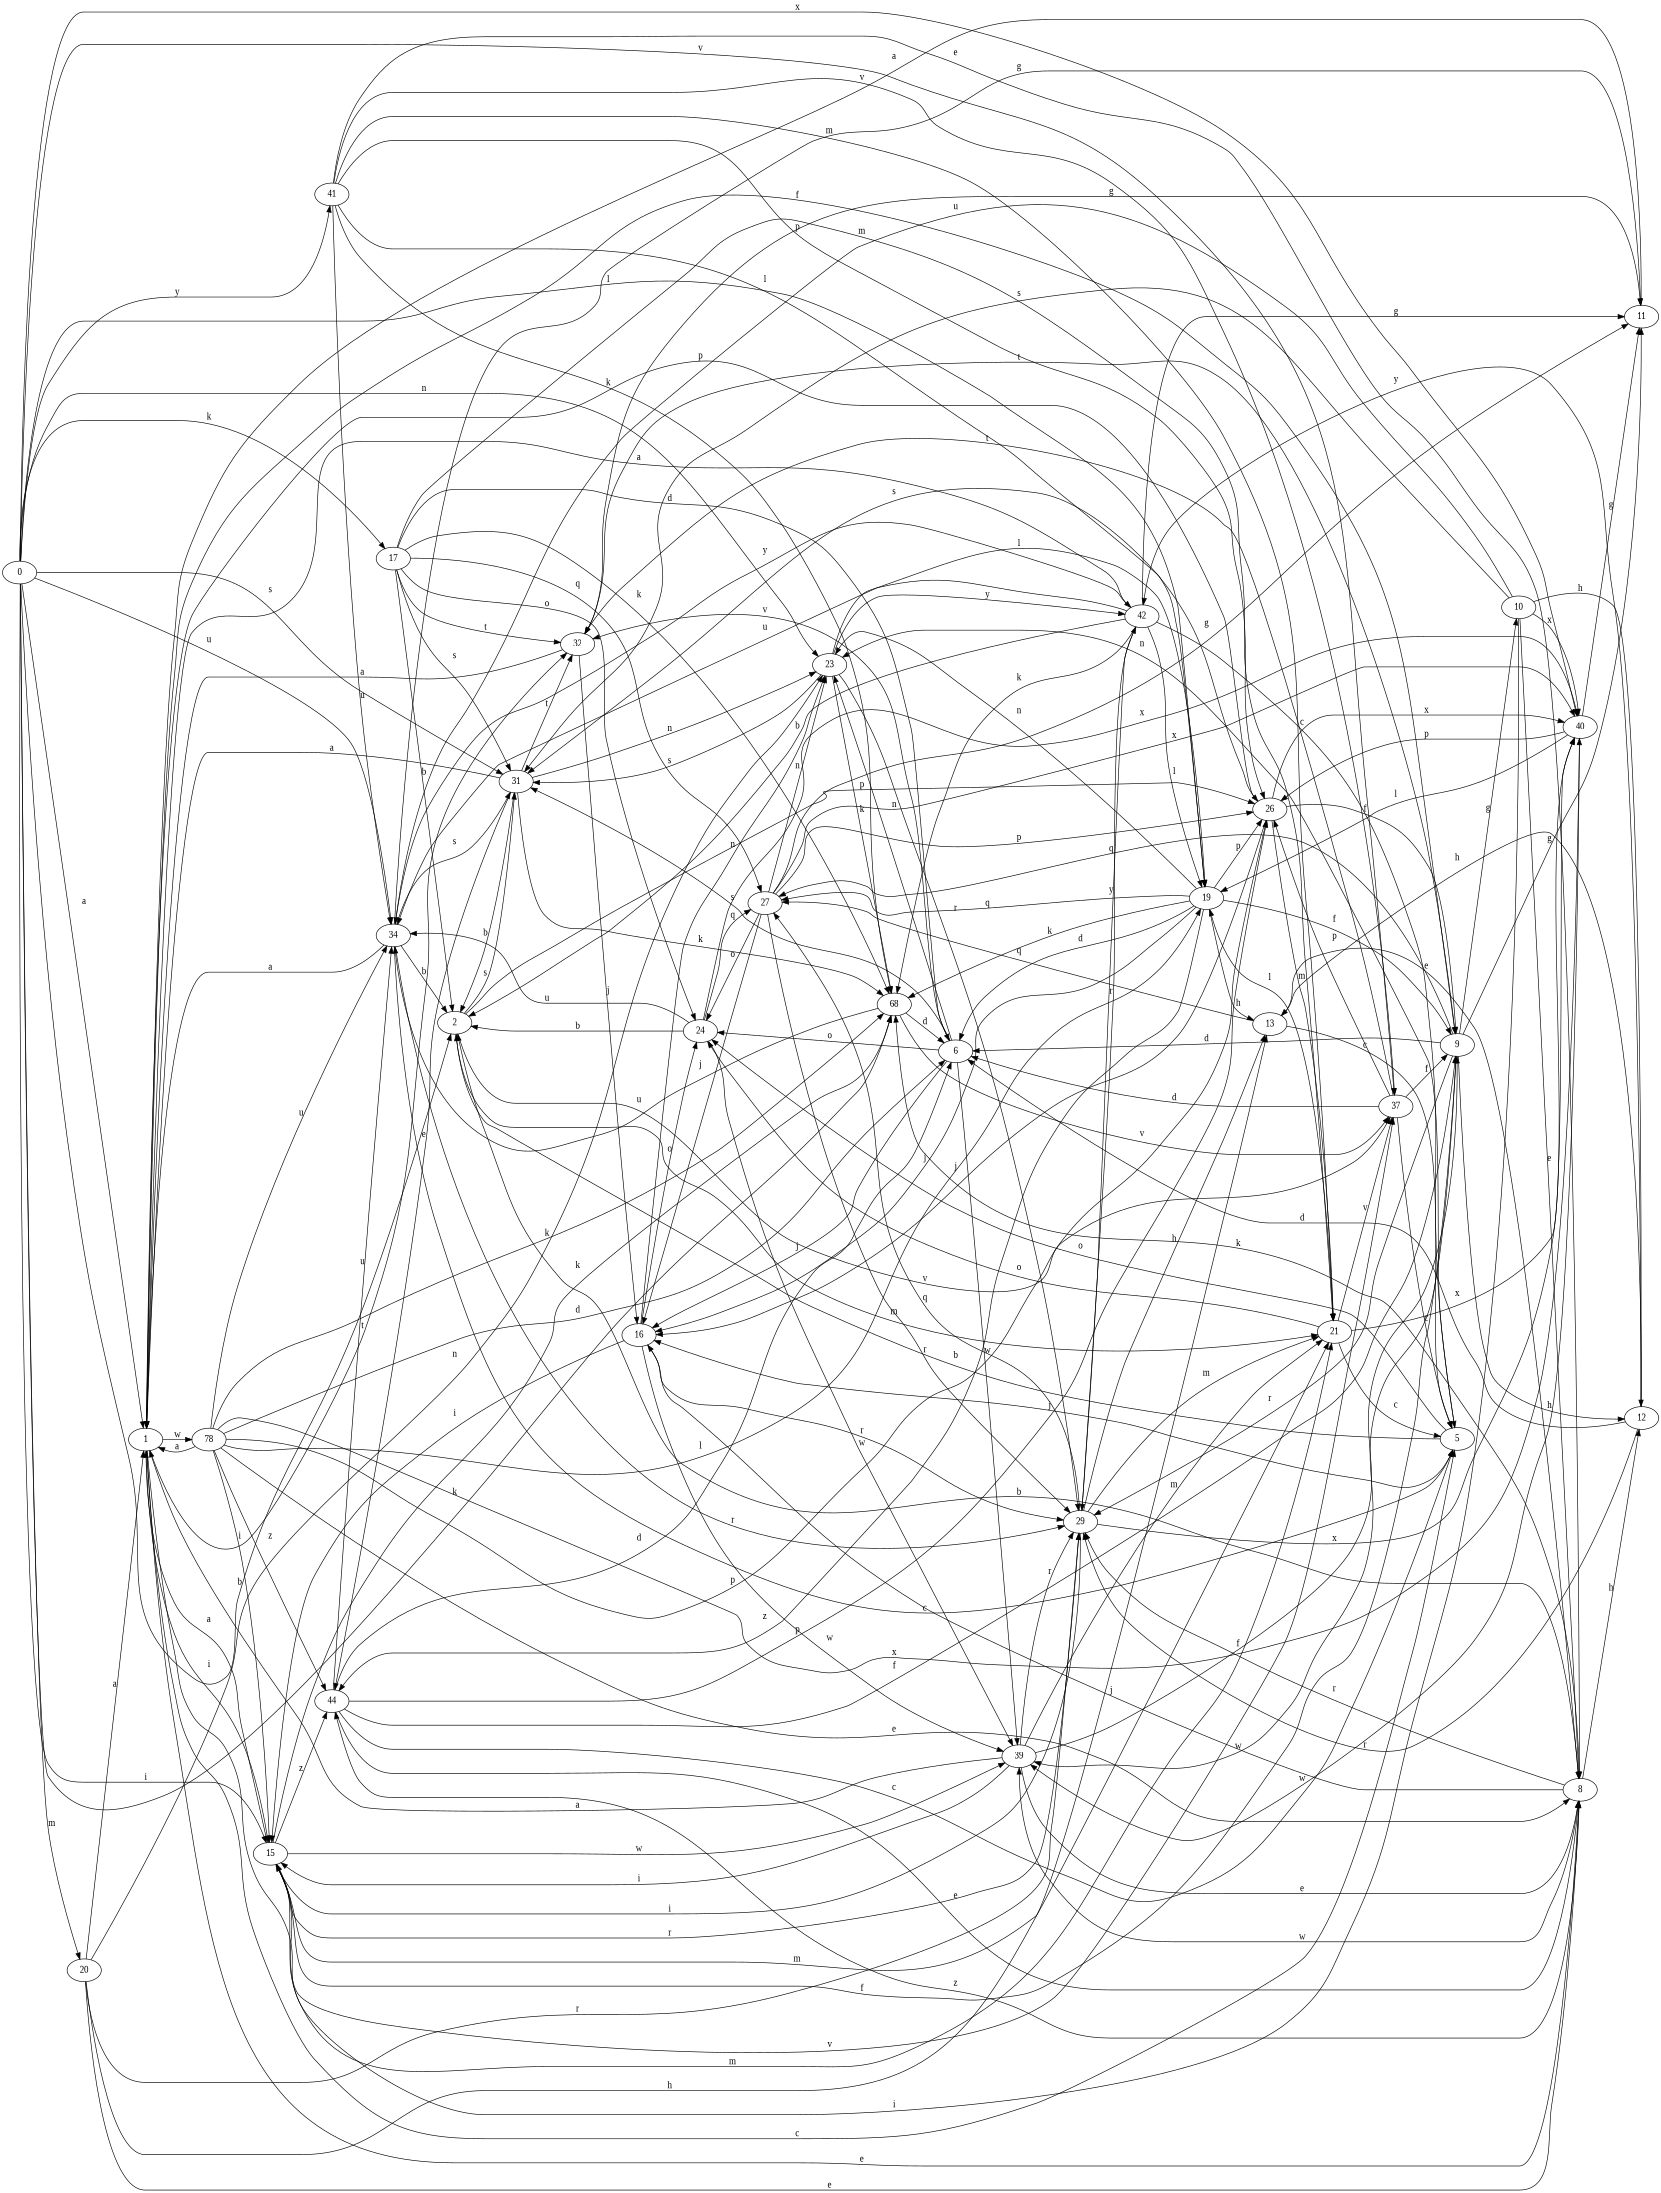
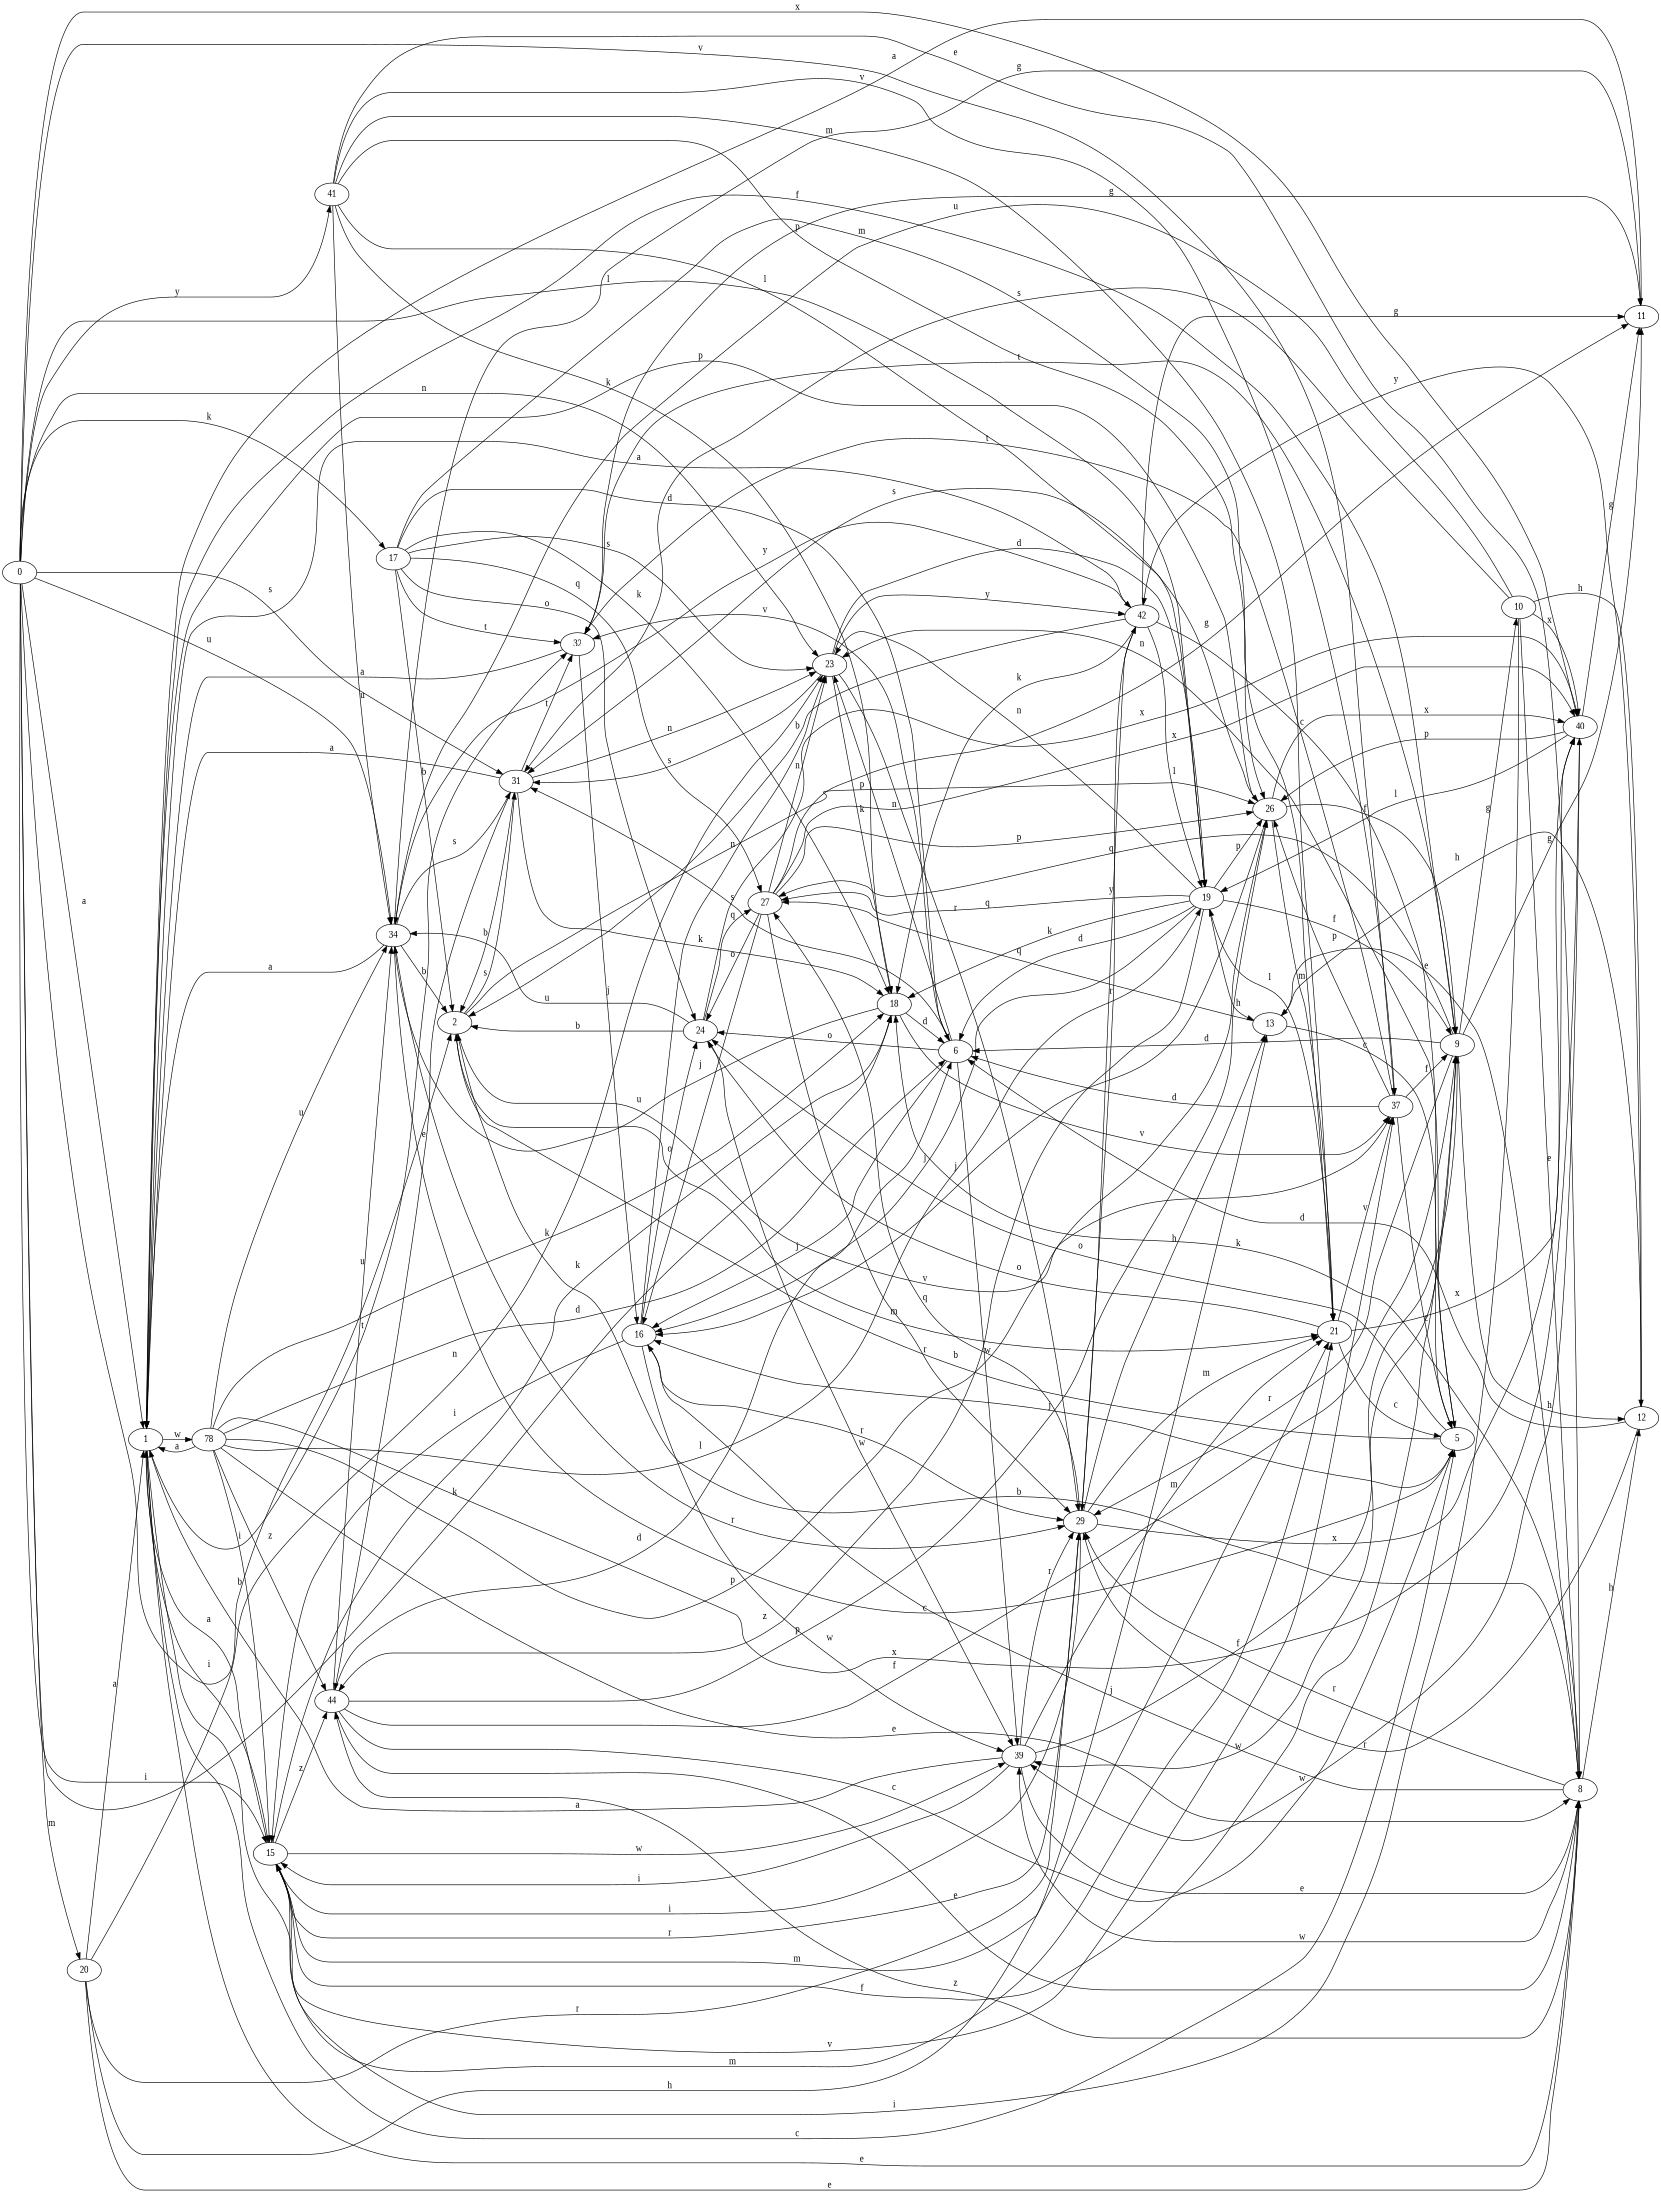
edge "23" -> "19": label "l" -> "d"
edge "42" -> "34": removed, label "u"
edge "17" -> "31": now "17" -> "23"
node "68": label "68" -> "18"
